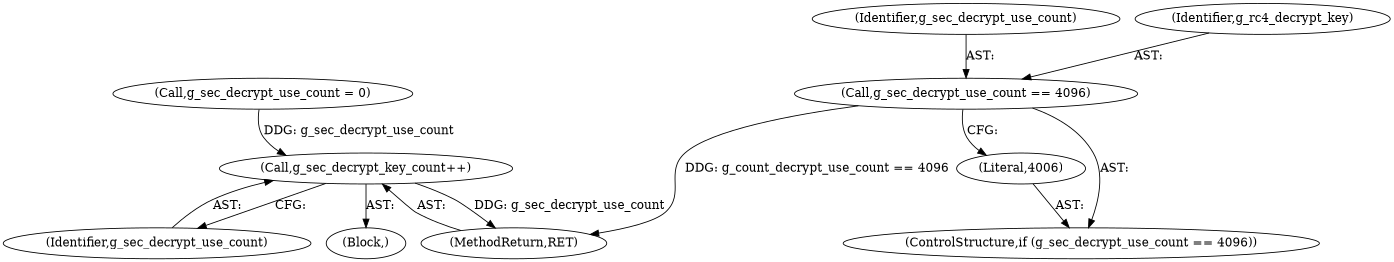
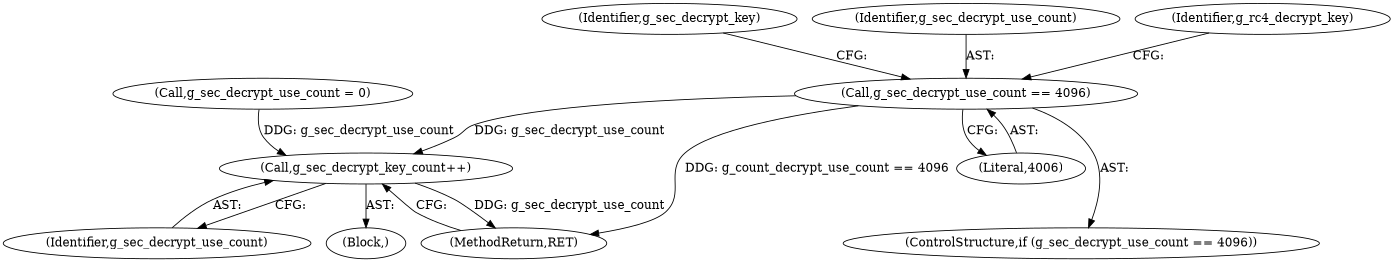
node "(Identifier,g_sec_decrypt_key)": added
edge "(Identifier,g_rc4_decrypt_key)" -> "(Call,g_sec_decrypt_use_count == 4096)": label "AST: " -> "CFG: "
edge "(Call,g_sec_decrypt_use_count == 4096)" -> "(Call,g_sec_decrypt_key_count++)": added, label "DDG: g_sec_decrypt_use_count"
edge "(Literal,4006)" -> "(ControlStructure,if (g_sec_decrypt_use_count == 4096))": now "(Literal,4006)" -> "(Call,g_sec_decrypt_use_count == 4096)"
edge "(MethodReturn,RET)" -> "(Call,g_sec_decrypt_key_count++)": label "AST: " -> "CFG: "
